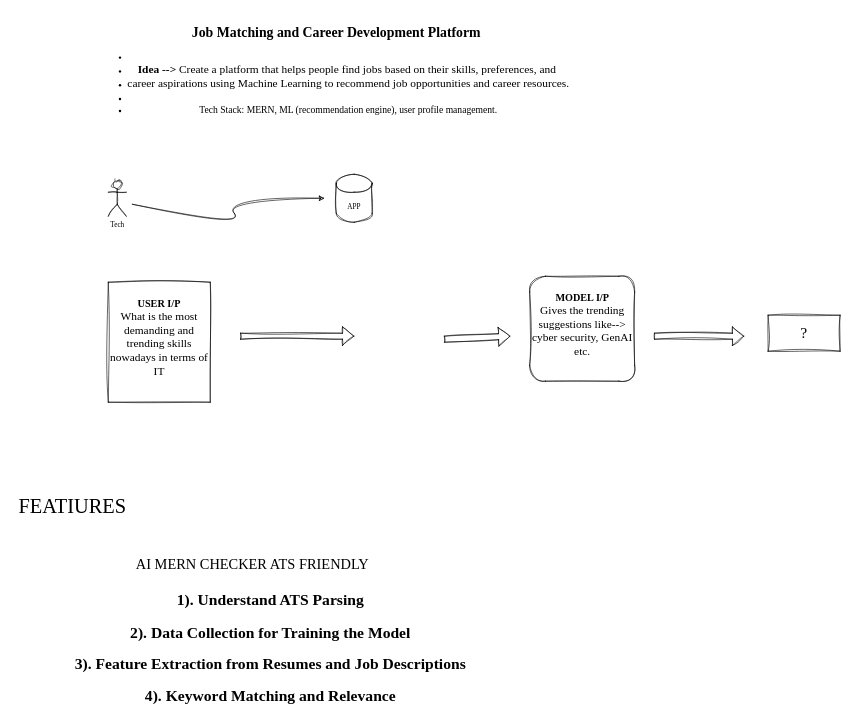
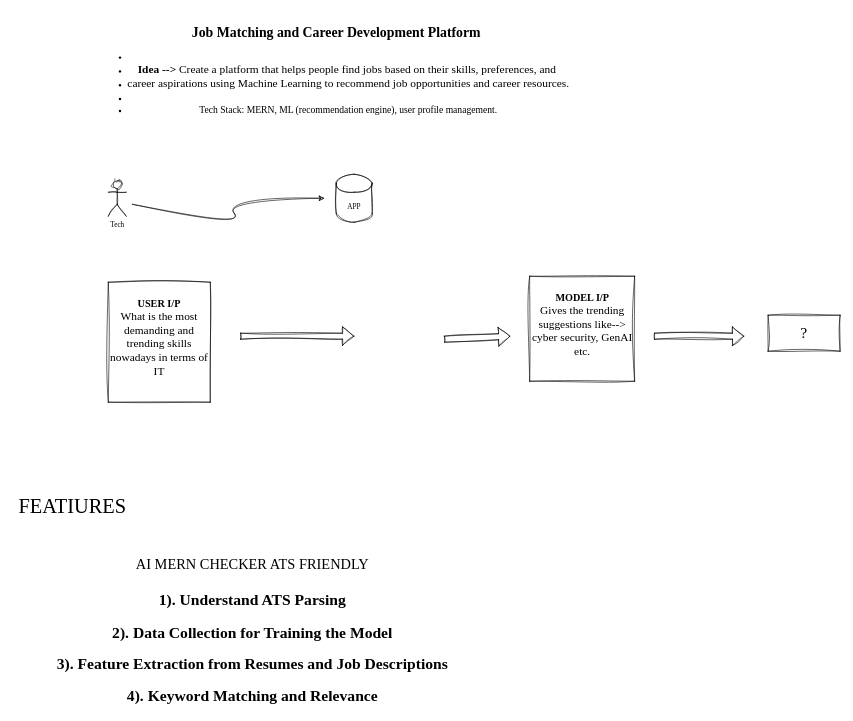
node "MODEL I/P Gives the trending suggestions like--> cyber security, GenAI etc.": shape rounded rectangle -> rectangle
node "1). Understand ATS Parsing 2). Data Collection for Training the Model 3). Feature Extraction from Resumes and Job Descriptions 4). Keyword Matching and Relevance": moved (270, 648) -> (252, 648)
